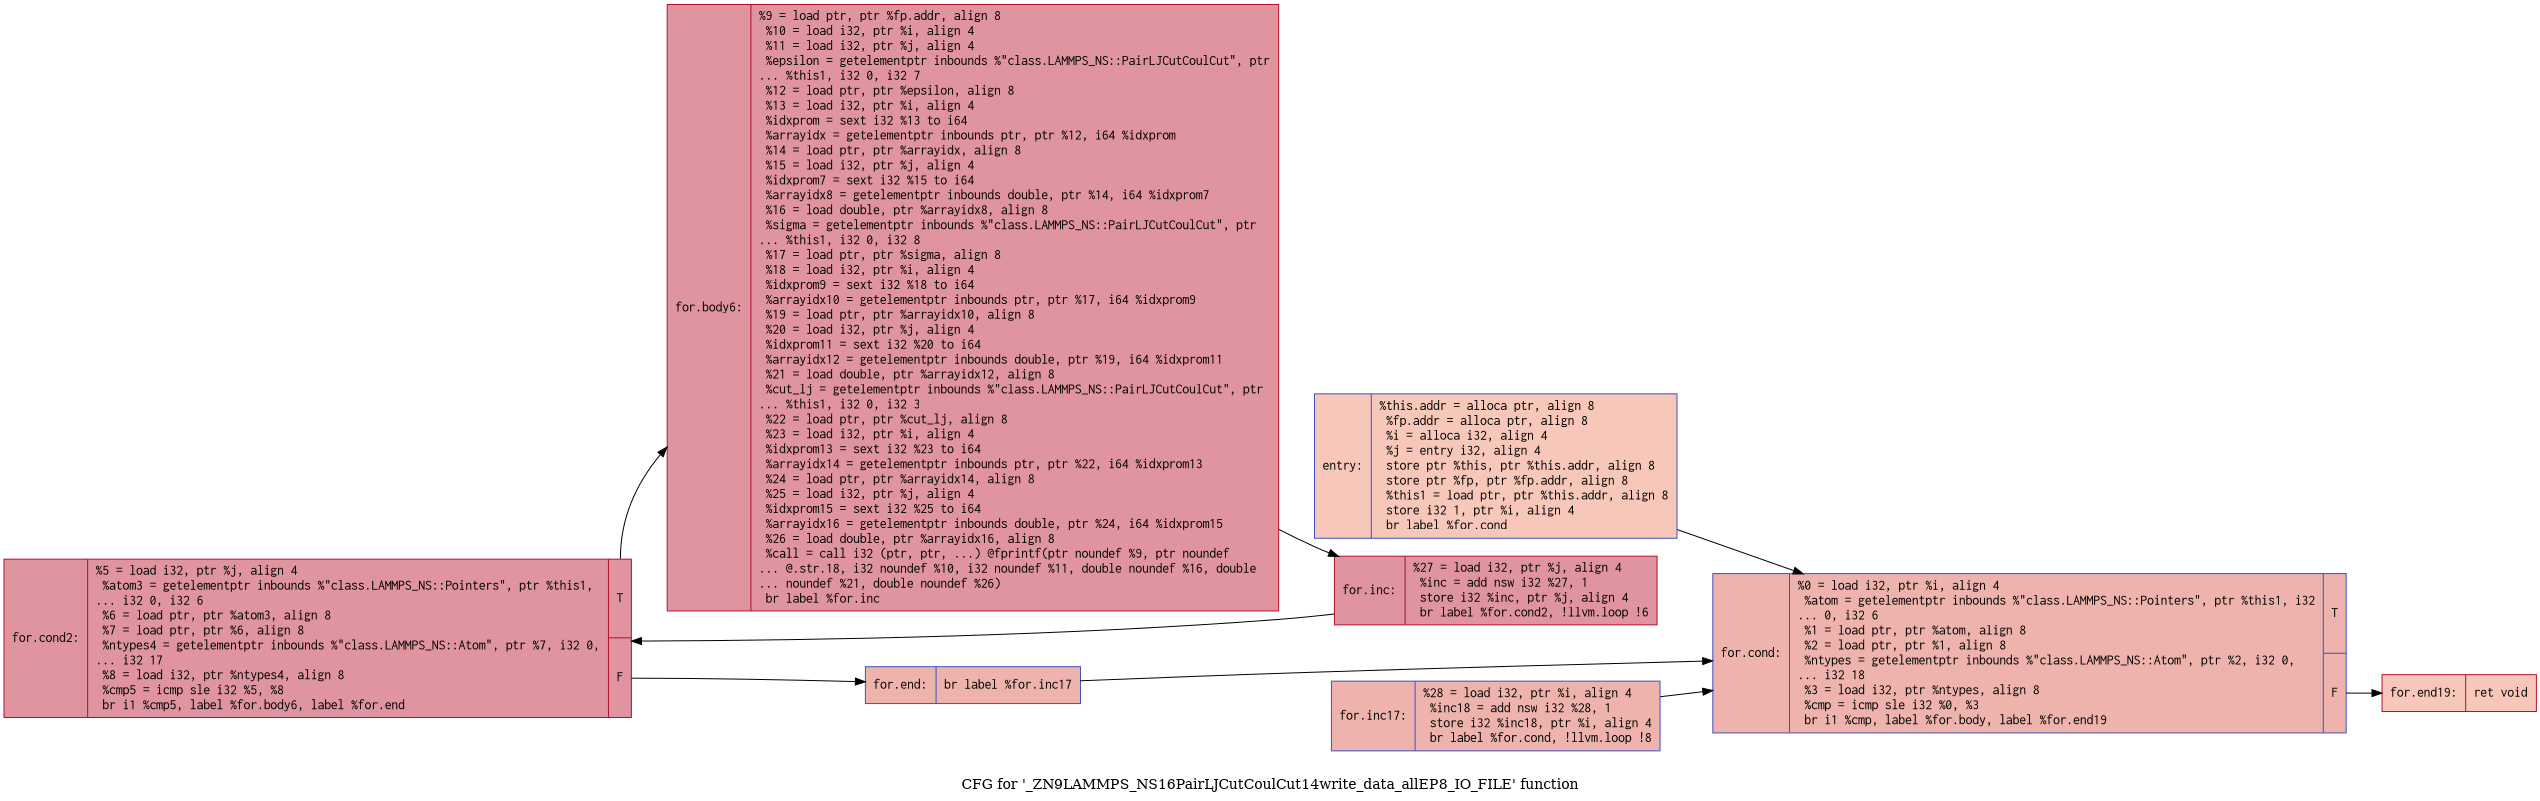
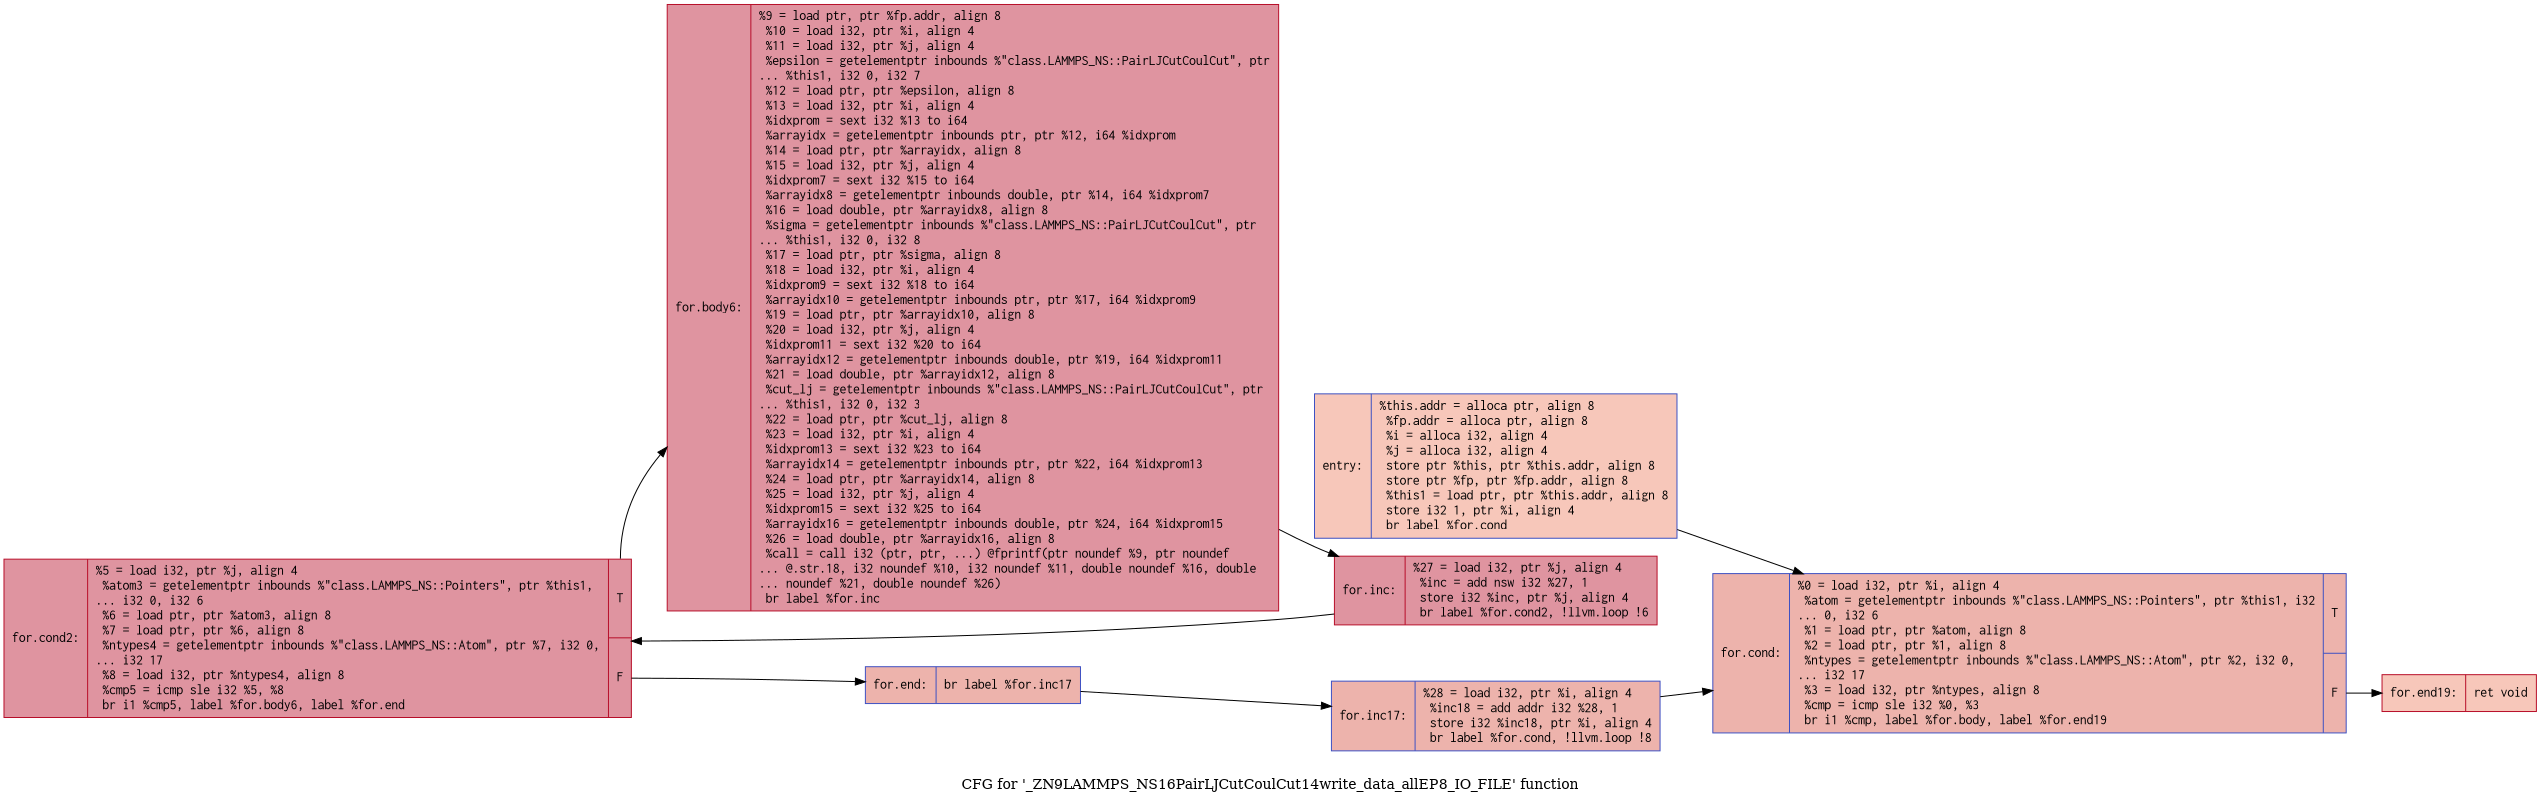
node "entry:": text "%j = entry i32, align 4" -> "%j = alloca i32, align 4"
edge "for.end:" -> "for.cond:": now "for.end:" -> "for.inc17:"
node "for.cond:": text "... i32 18" -> "... i32 17"
node "for.inc17:": text "%inc18 = add nsw i32 %28, 1" -> "%inc18 = add addr i32 %28, 1"
